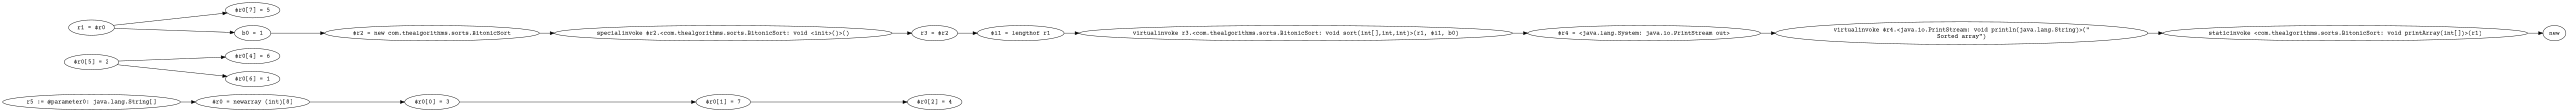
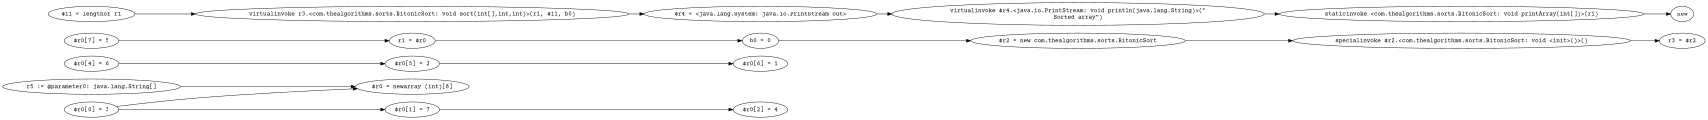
edge "r1 = $r0" -> "$r0[7] = 5": reversed
node "b0 = 1": label "b0 = 1" -> "b0 = 0"
edge "r3 = $r2" -> "$i1 = lengthof r1": removed
edge "$r0[5] = 2" -> "$r0[4] = 6": reversed
edge "$r0 = newarray (int)[8]" -> "$r0[0] = 3": reversed
